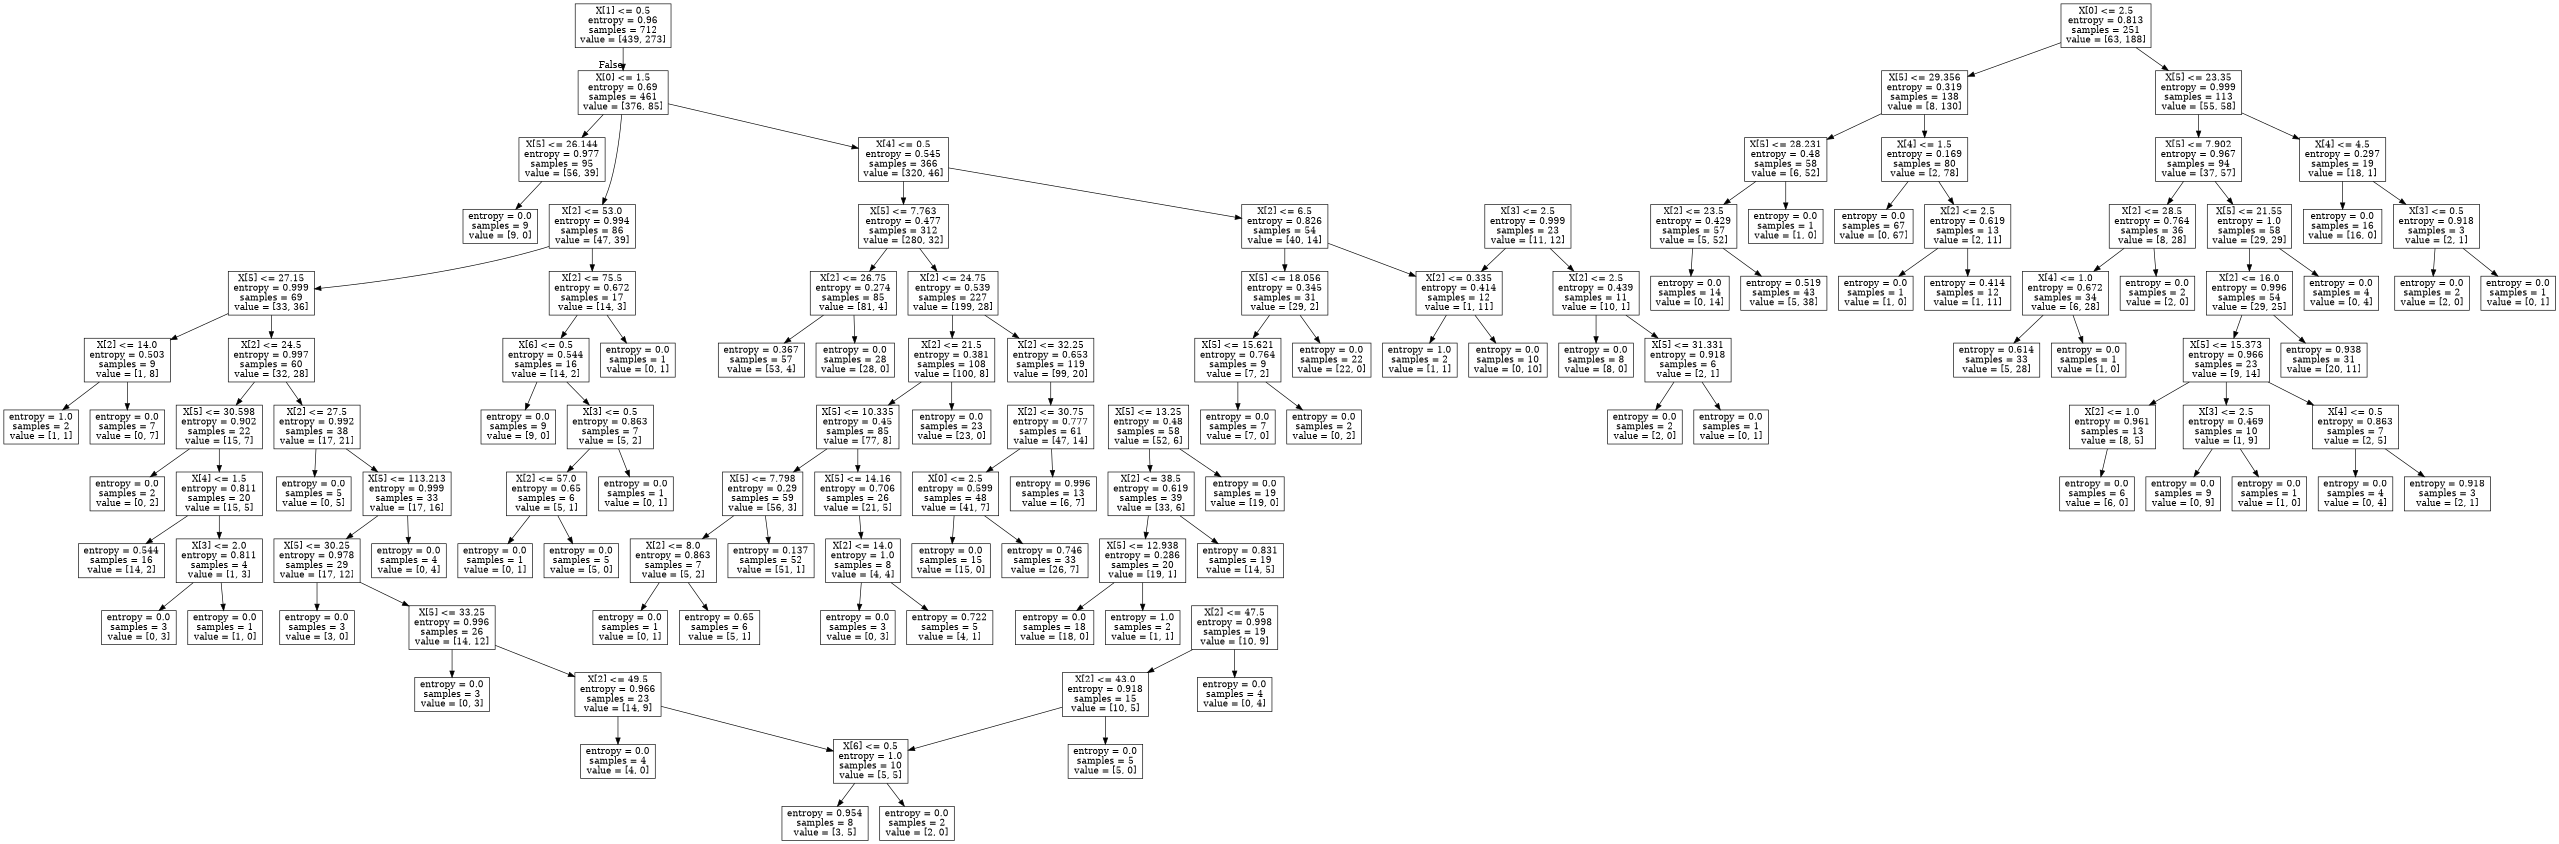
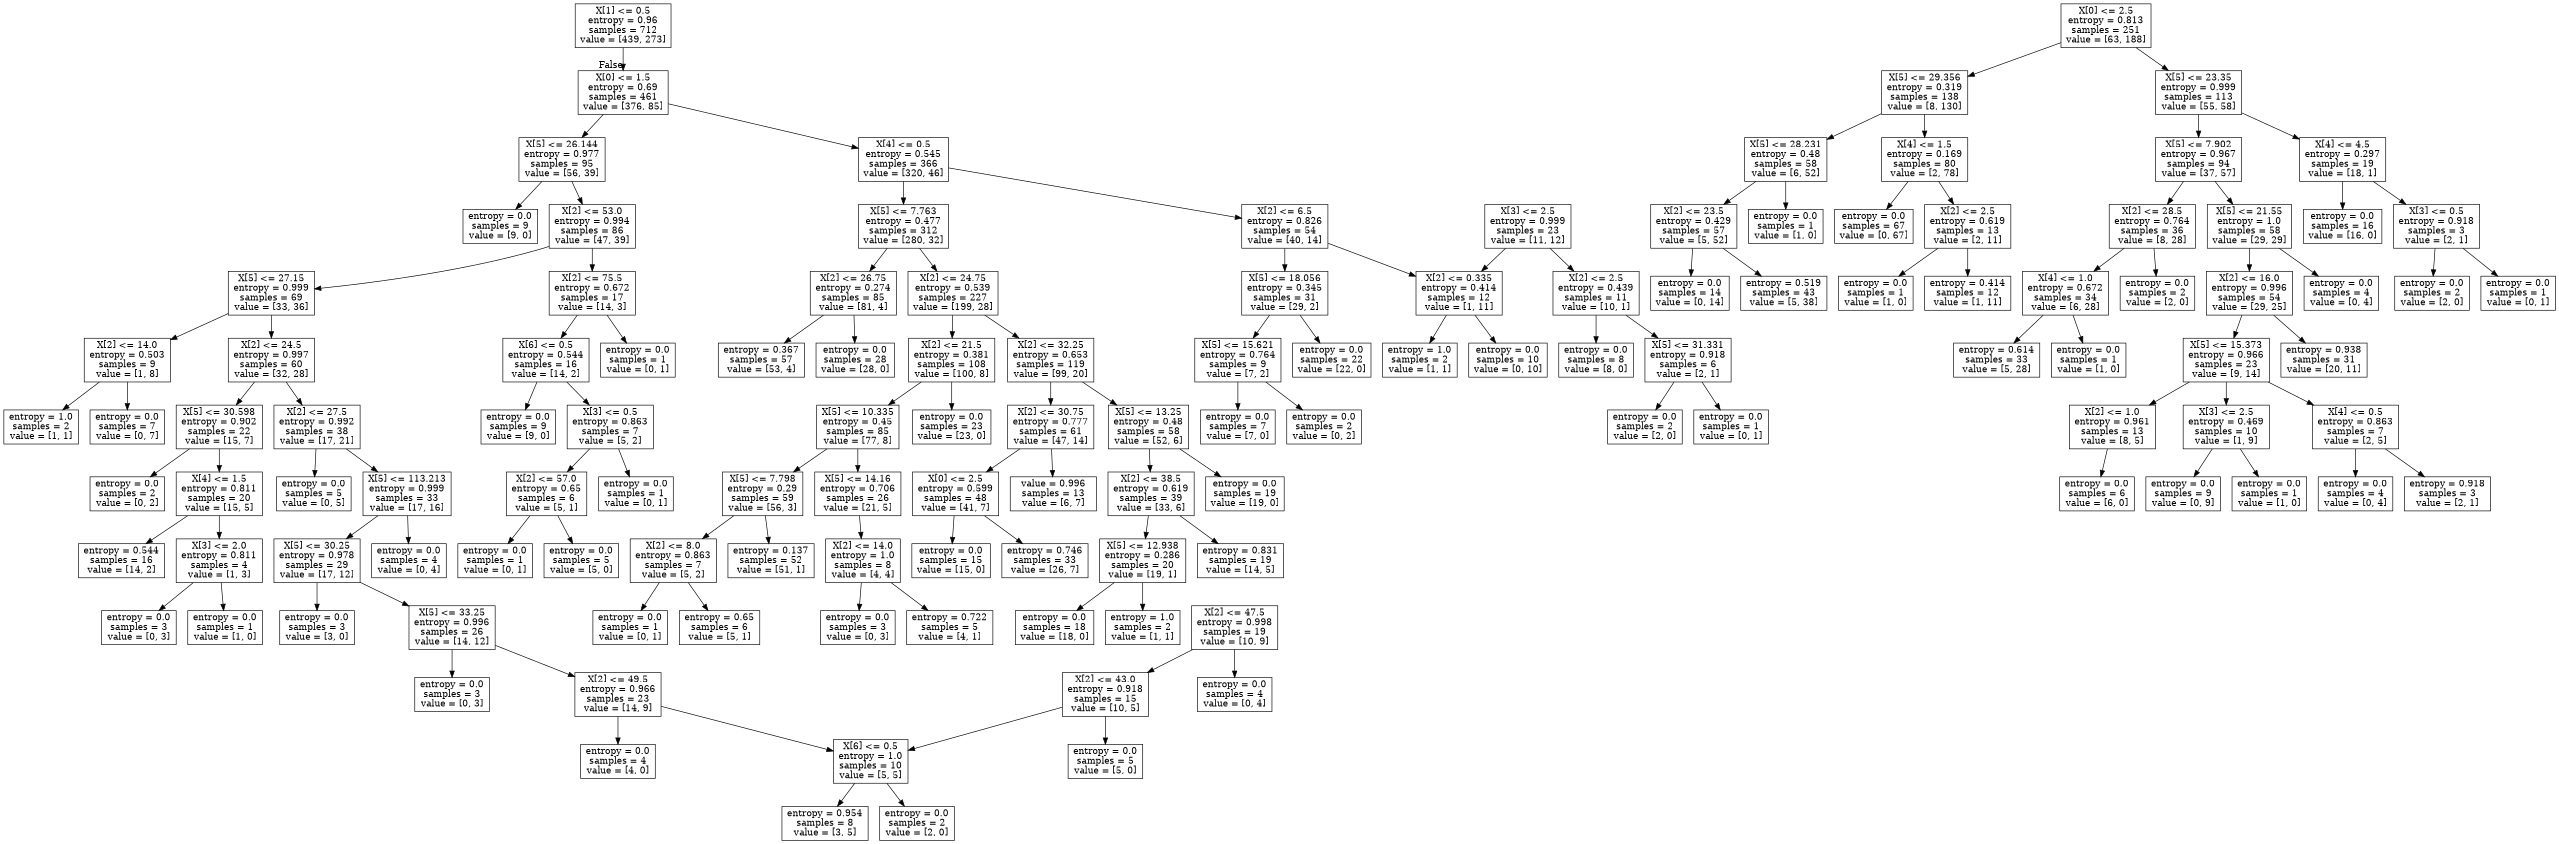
edge "X[0] <= 1.5 entropy = 0.69 samples = 461 value = [376, 85]" -> "X[2] <= 53.0 entropy = 0.994 samples = 86 value = [47, 39]": now "X[5] <= 26.144 entropy = 0.977 samples = 95 value = [56, 39]" -> "X[2] <= 53.0 entropy = 0.994 samples = 86 value = [47, 39]"
edge "X[2] <= 32.25 entropy = 0.653 samples = 119 value = [99, 20]" -> "X[5] <= 13.25 entropy = 0.48 samples = 58 value = [52, 6]": added
node "entropy = 0.996 samples = 13 value = [6, 7]": label "entropy = 0.996 samples = 13 value = [6, 7]" -> "value = 0.996 samples = 13 value = [6, 7]"
